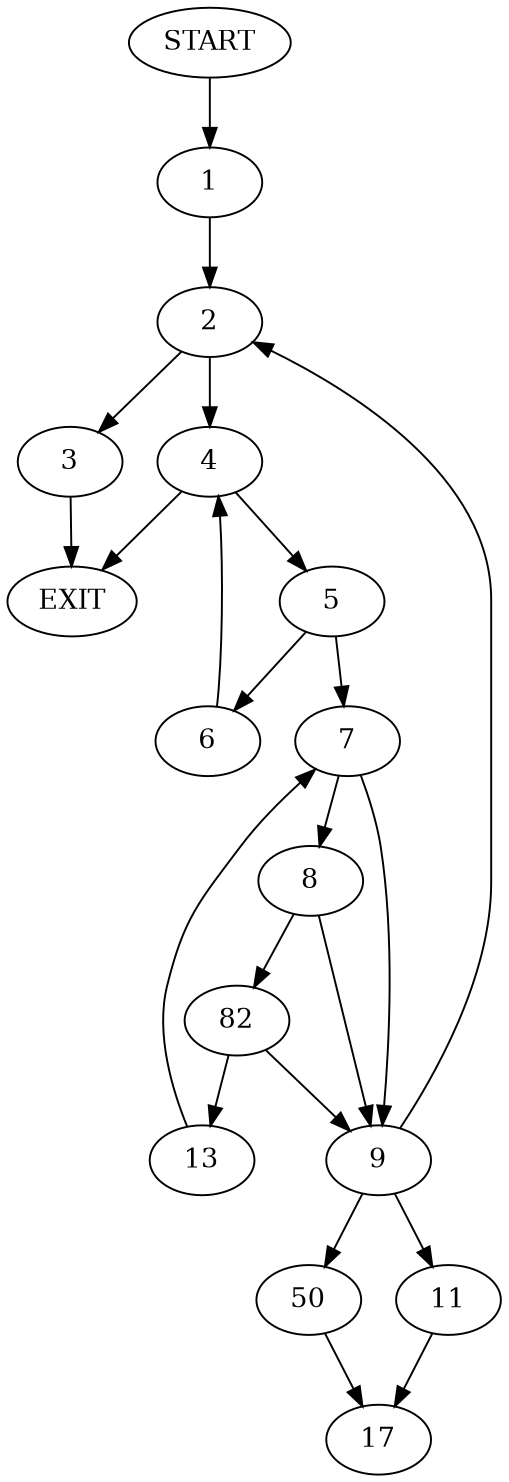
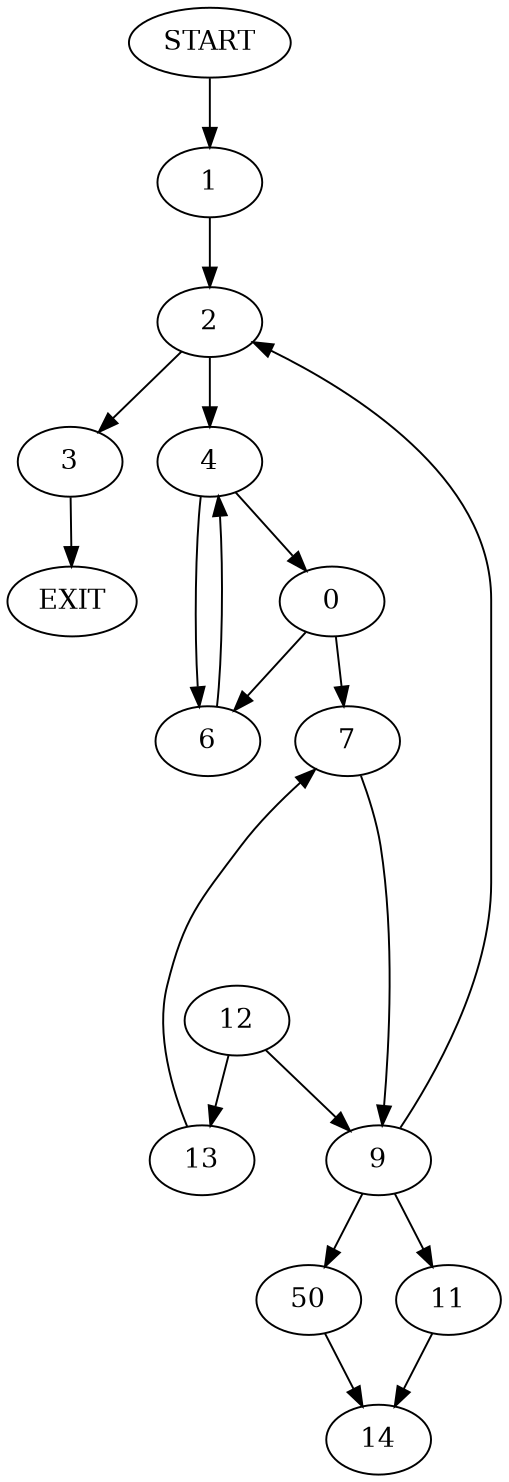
edge "4" -> "EXIT": now "4" -> "6"
node "5": label "5" -> "0"
node "8": removed
node "82": label "82" -> "12"
node "17": label "17" -> "14"
